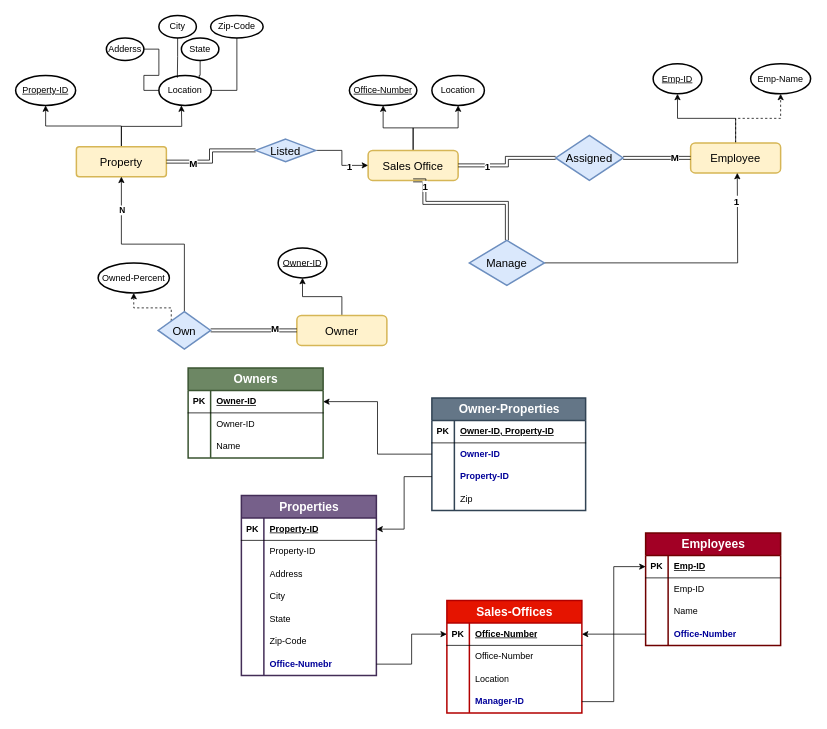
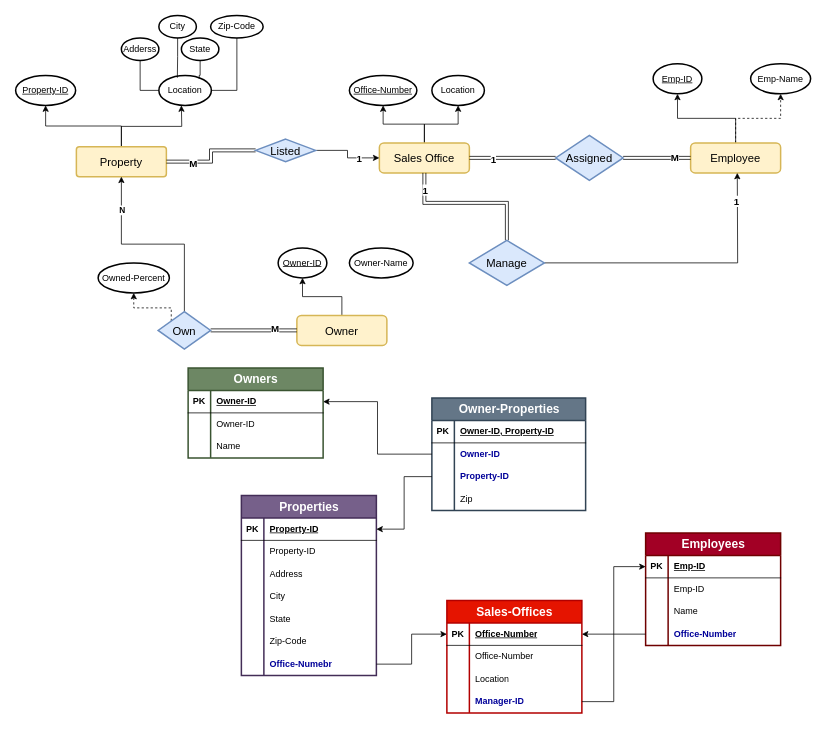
node "Adderss": moved (125, 49) -> (140, 49)
node "Sales Office": moved (413, 165) -> (424, 158)
node "Owner-Name": added
